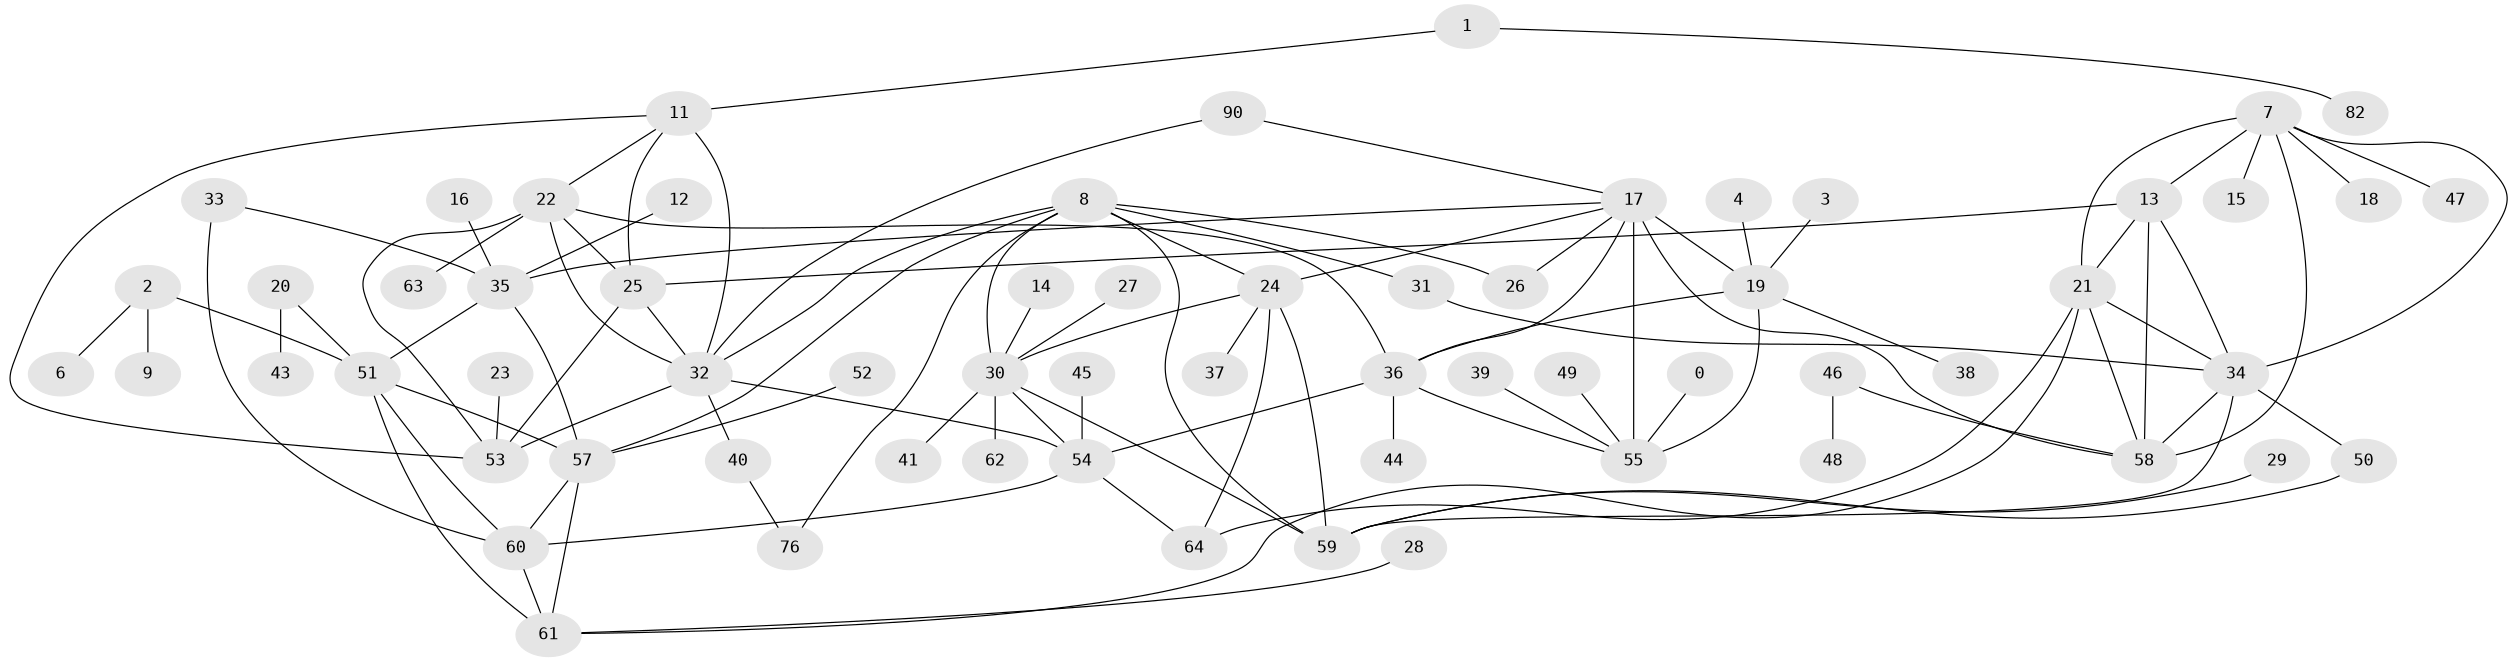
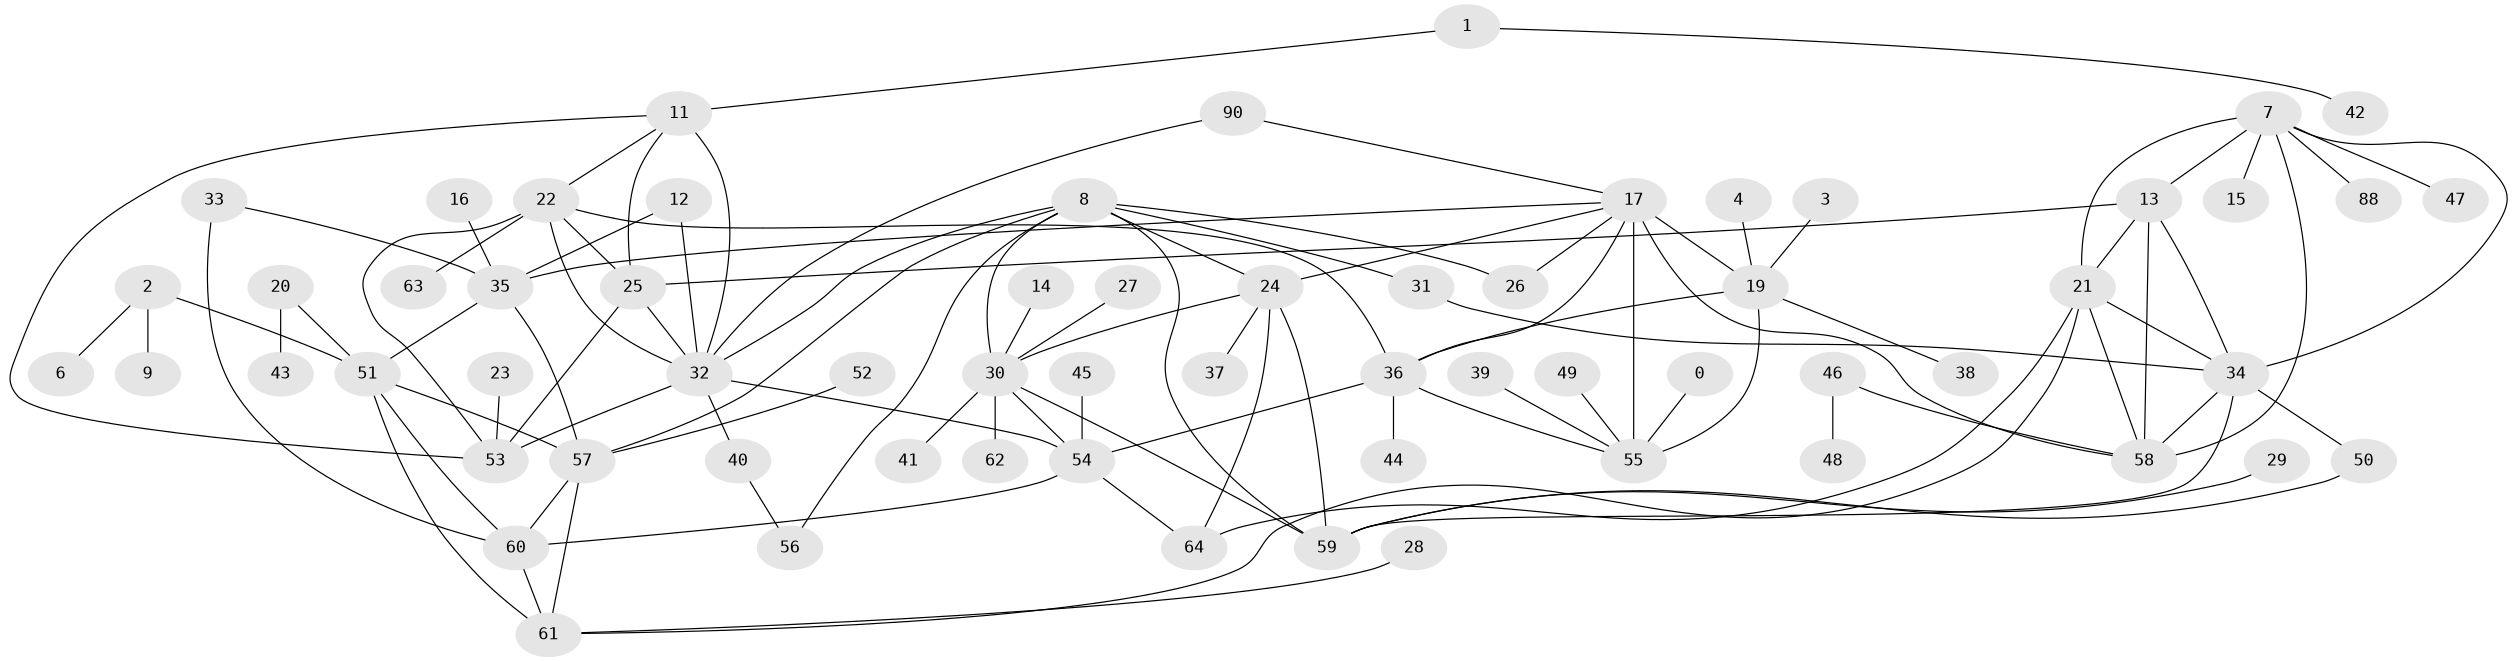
node "82": label "82" -> "42"
node "18": label "18" -> "88"
edge "12" -- "32": added
node "76": label "76" -> "56"
